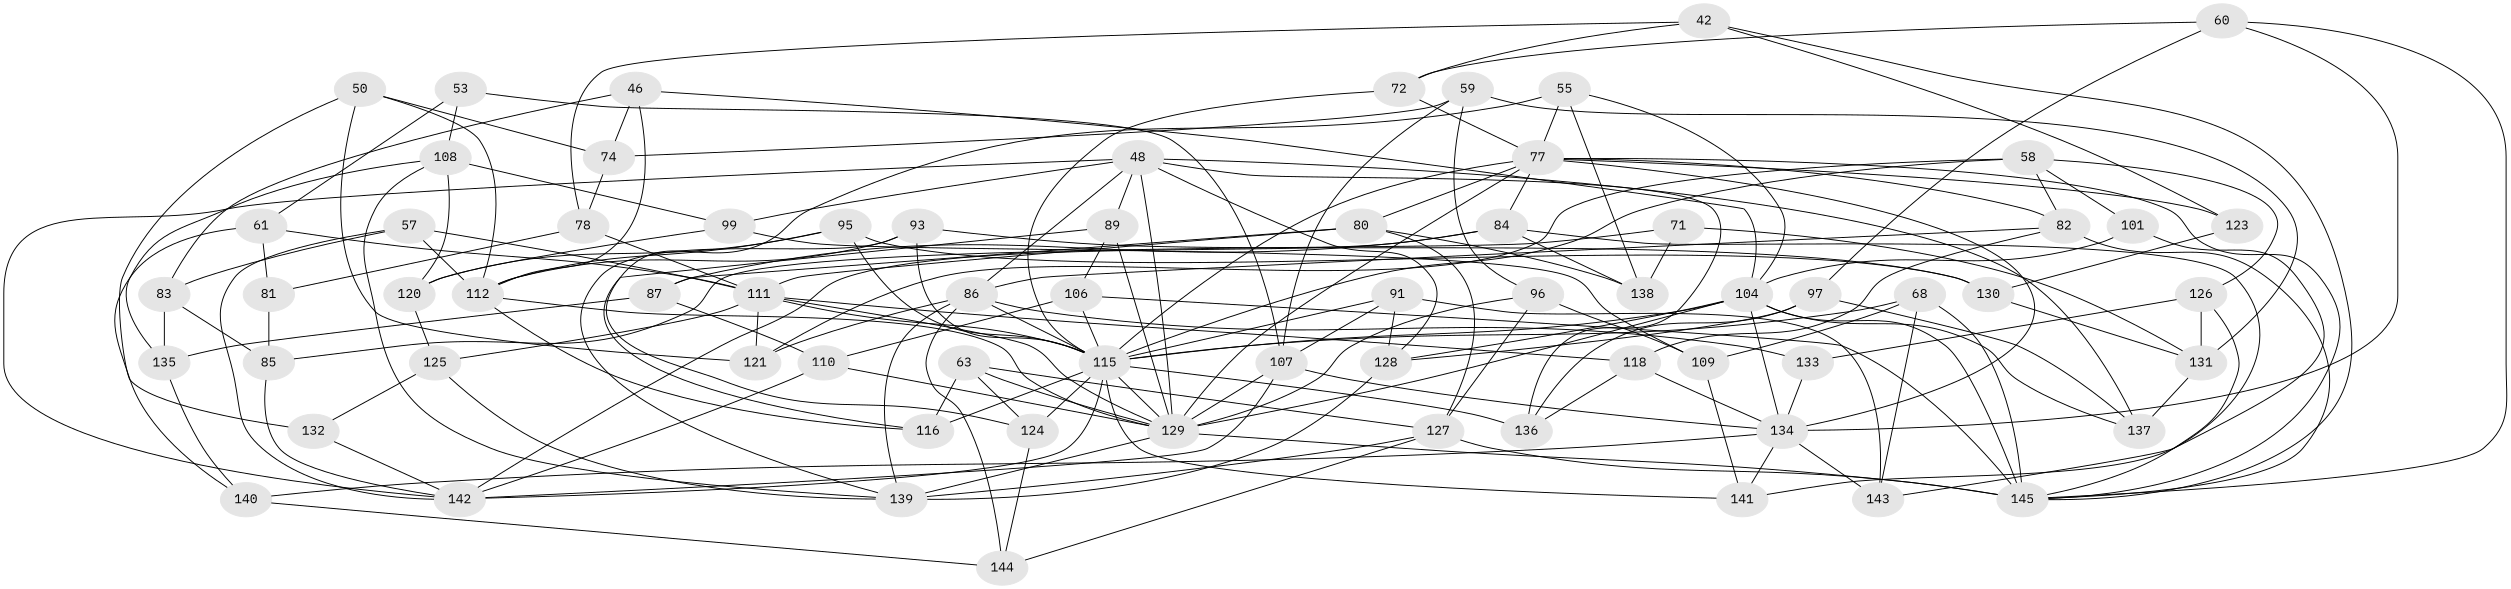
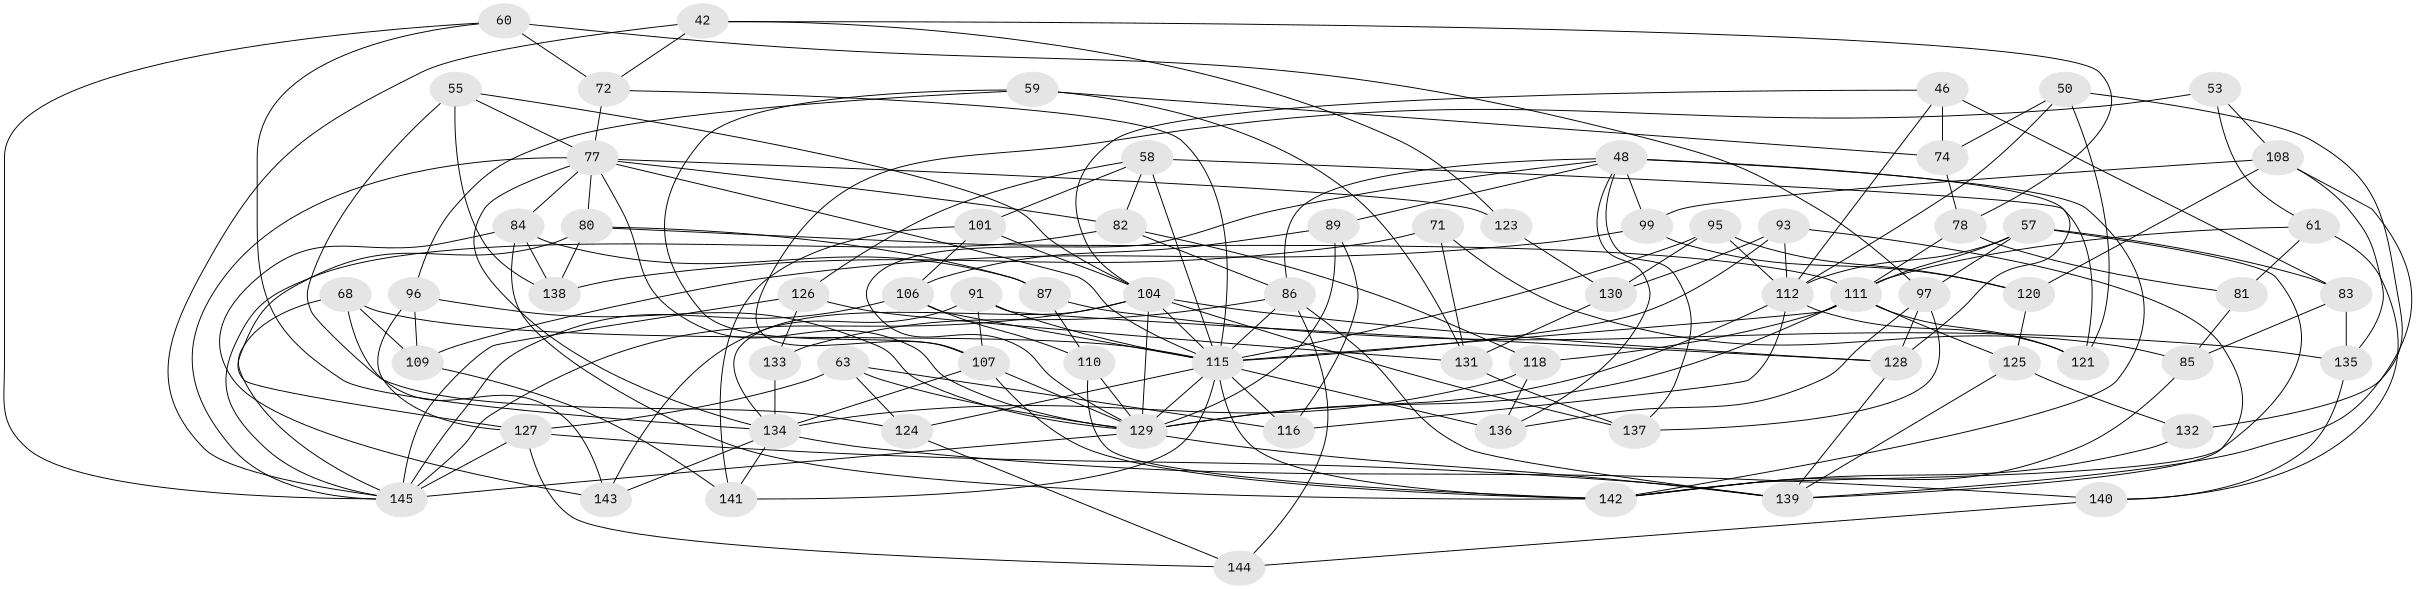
edge "57" -- "97": added
edge "101" -- "106": added
edge "86" -- "121": now "112" -- "121"
